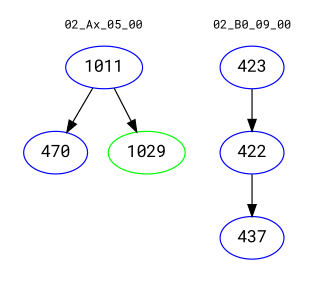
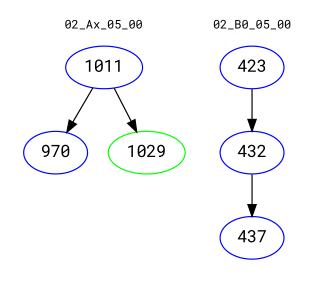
cluster "02_B0_09_00": label "02_B0_09_00" -> "02_B0_05_00"
node "470": label "470" -> "970"
node "422": label "422" -> "432"
